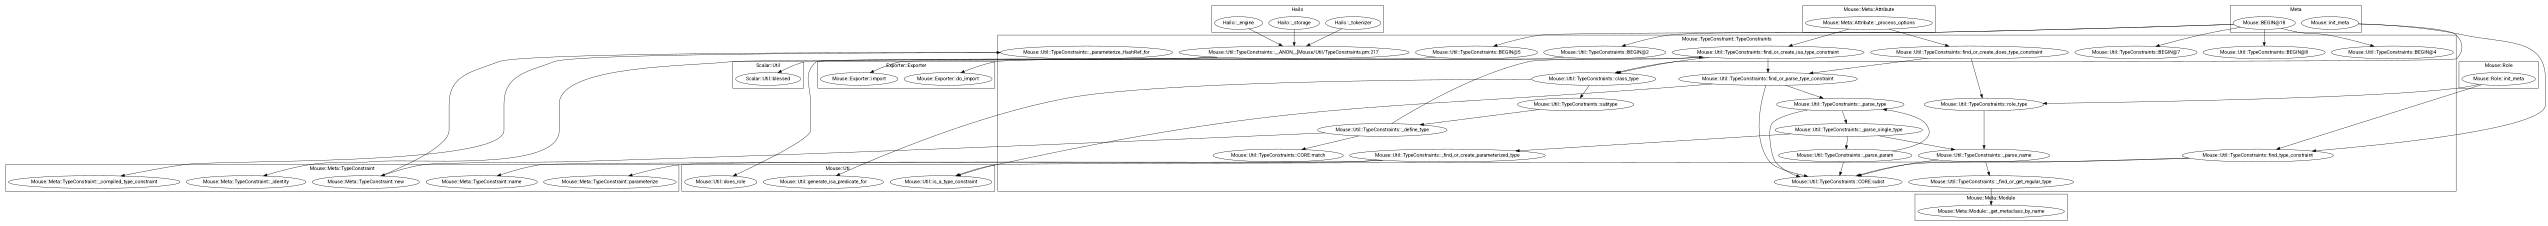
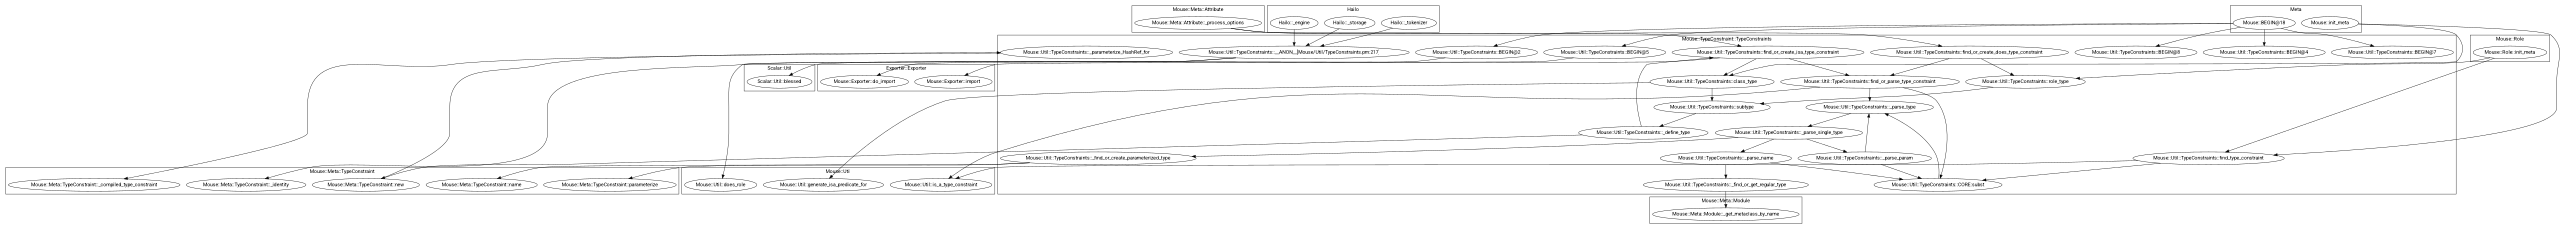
edge "Mouse::Util::TypeConstraints::role_type" -> "Mouse::Util::TypeConstraints::_parse_name": now "Mouse::Util::TypeConstraints::role_type" -> "Mouse::Util::TypeConstraints::subtype"
edge "Mouse::Util::TypeConstraints::_parse_type" -> "Mouse::Util::TypeConstraints::CORE:subst": reversed
node "Mouse::Util::TypeConstraints::CORE:match": removed
